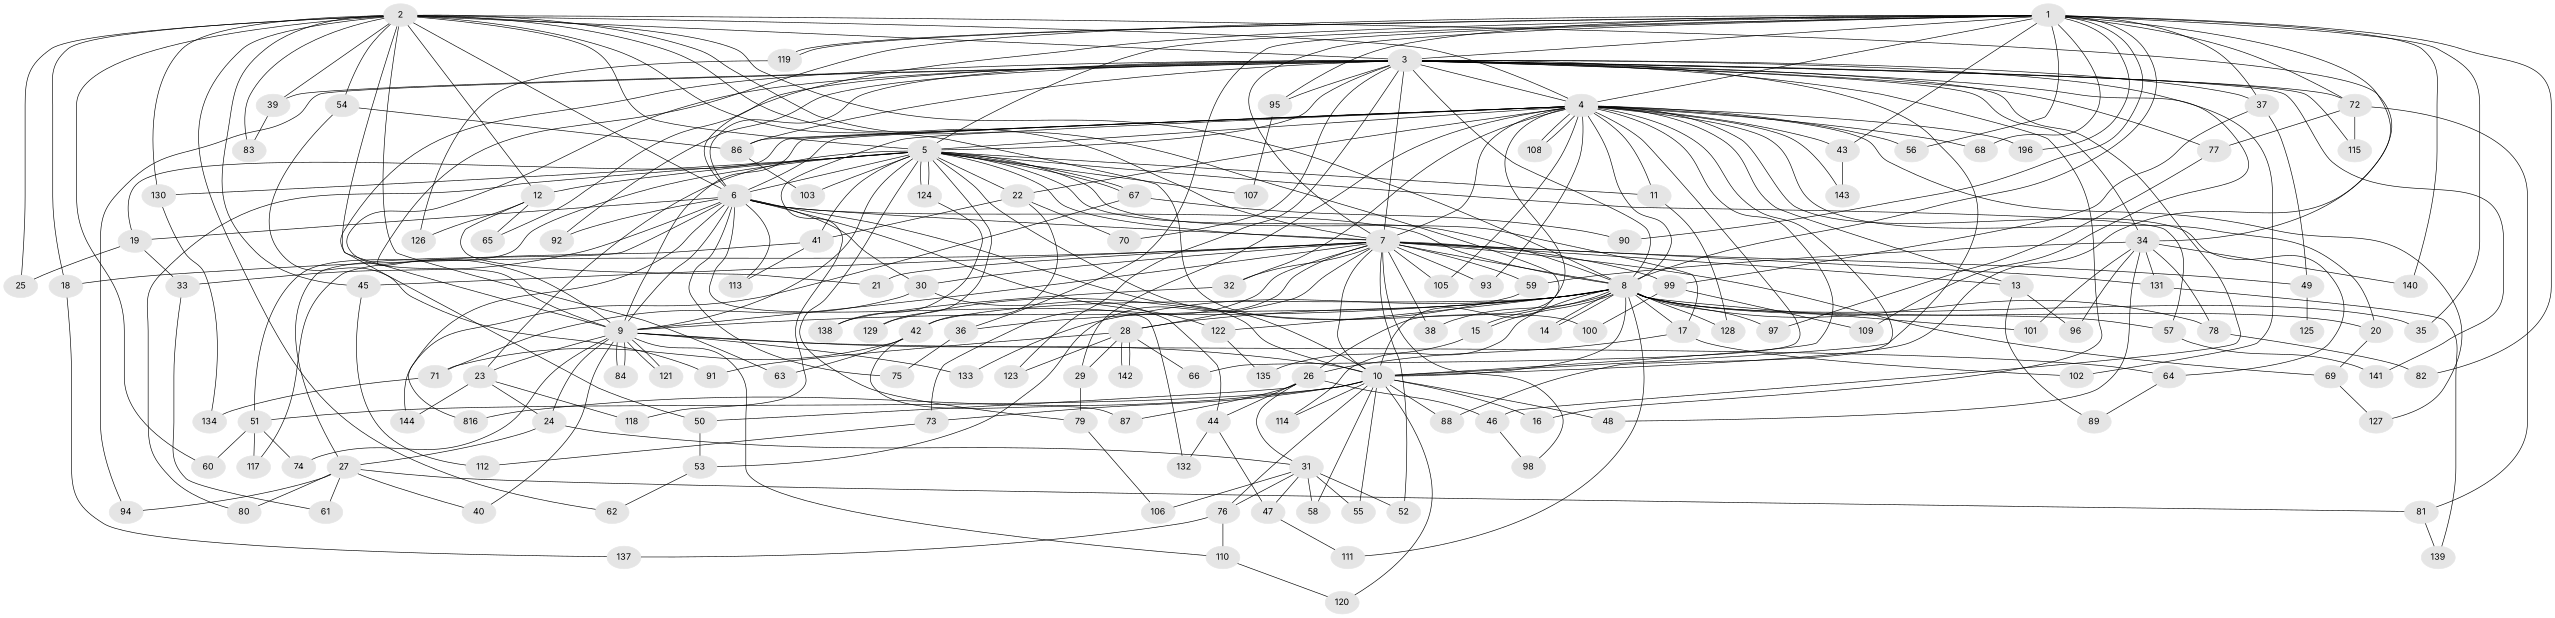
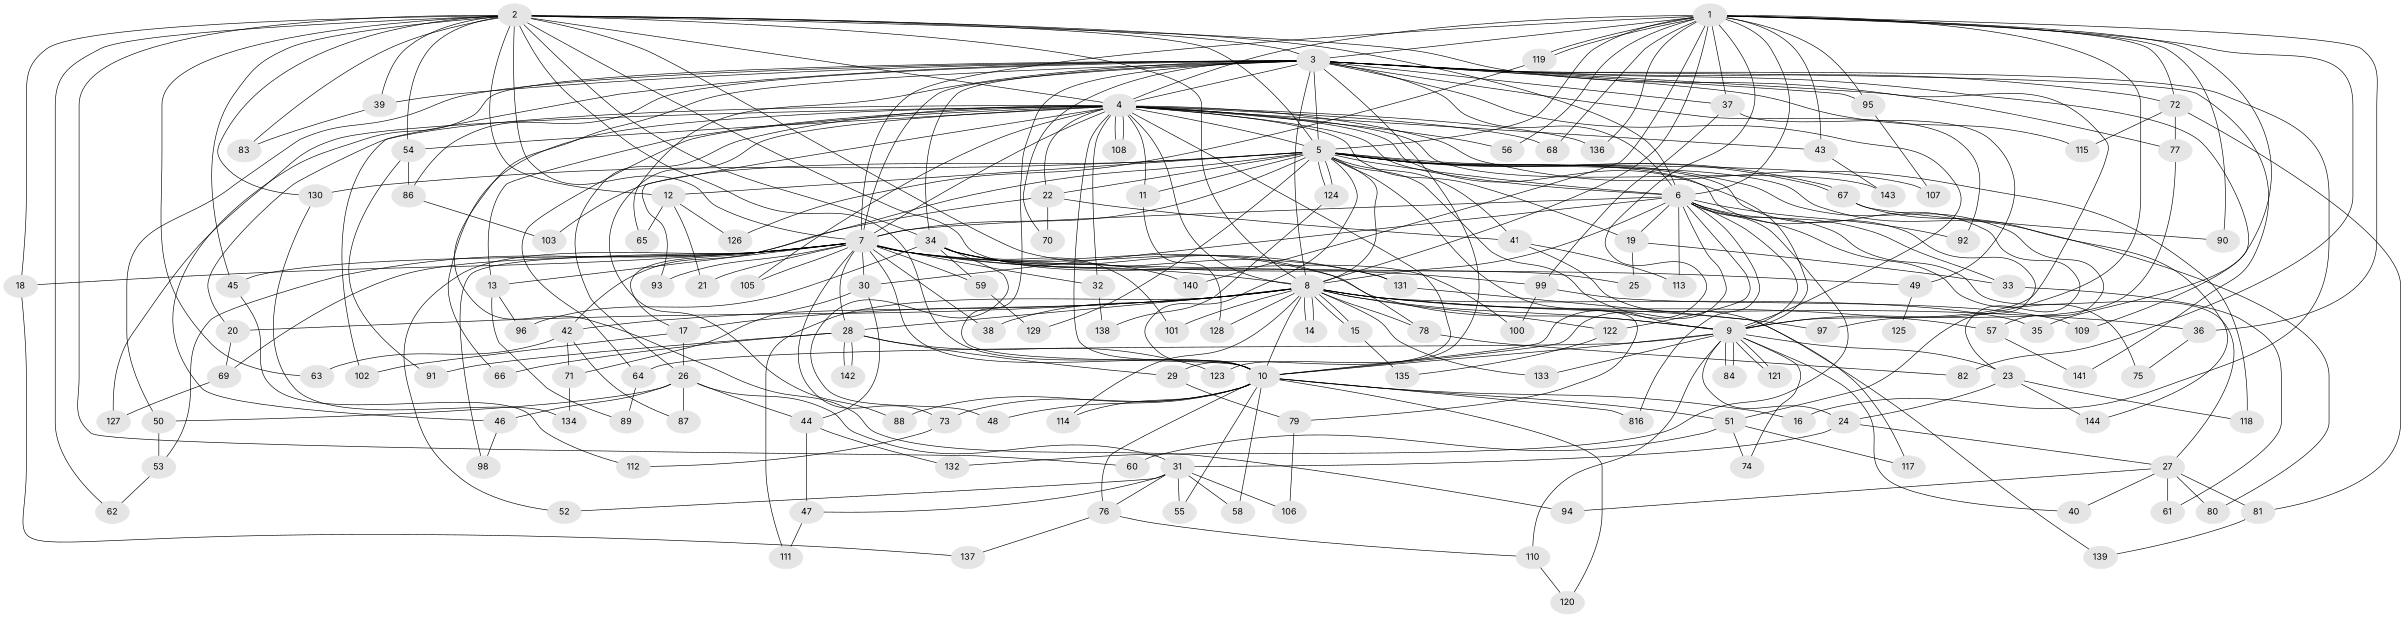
edge "4" -- "86": now "4" -- "54"
node "196": label "196" -> "136"
